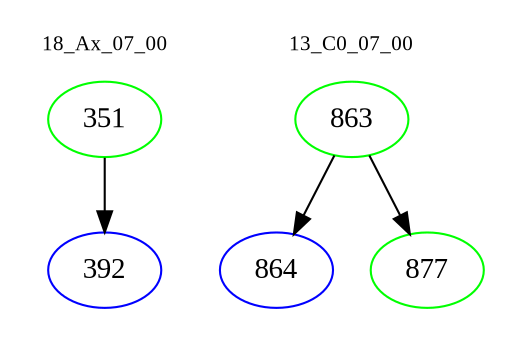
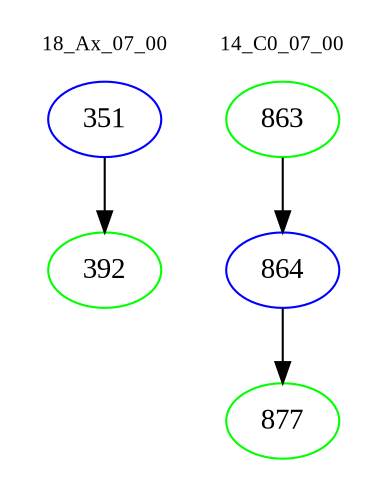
cluster "13_C0_07_00": label "13_C0_07_00" -> "14_C0_07_00"
node "351": color green -> blue
edge "863" -> "877": now "864" -> "877"
node "392": color blue -> green
